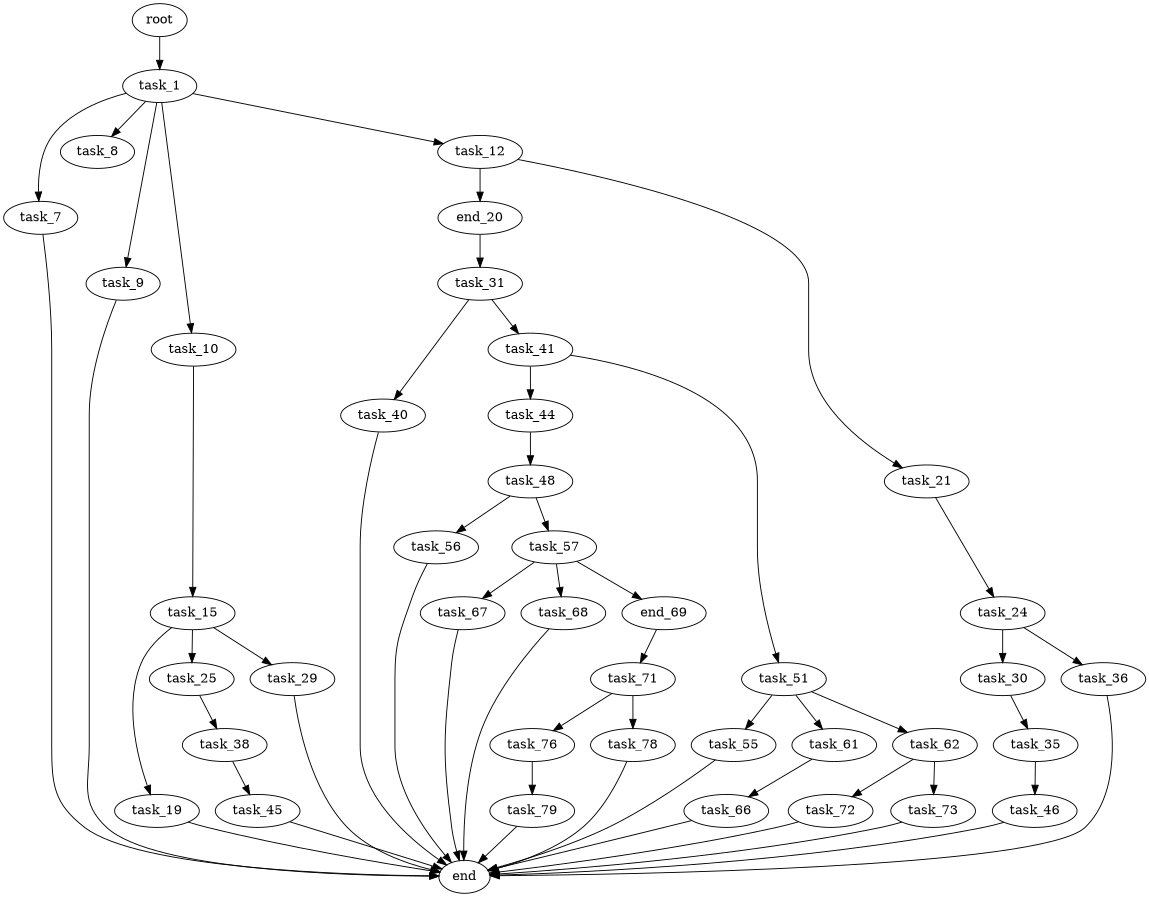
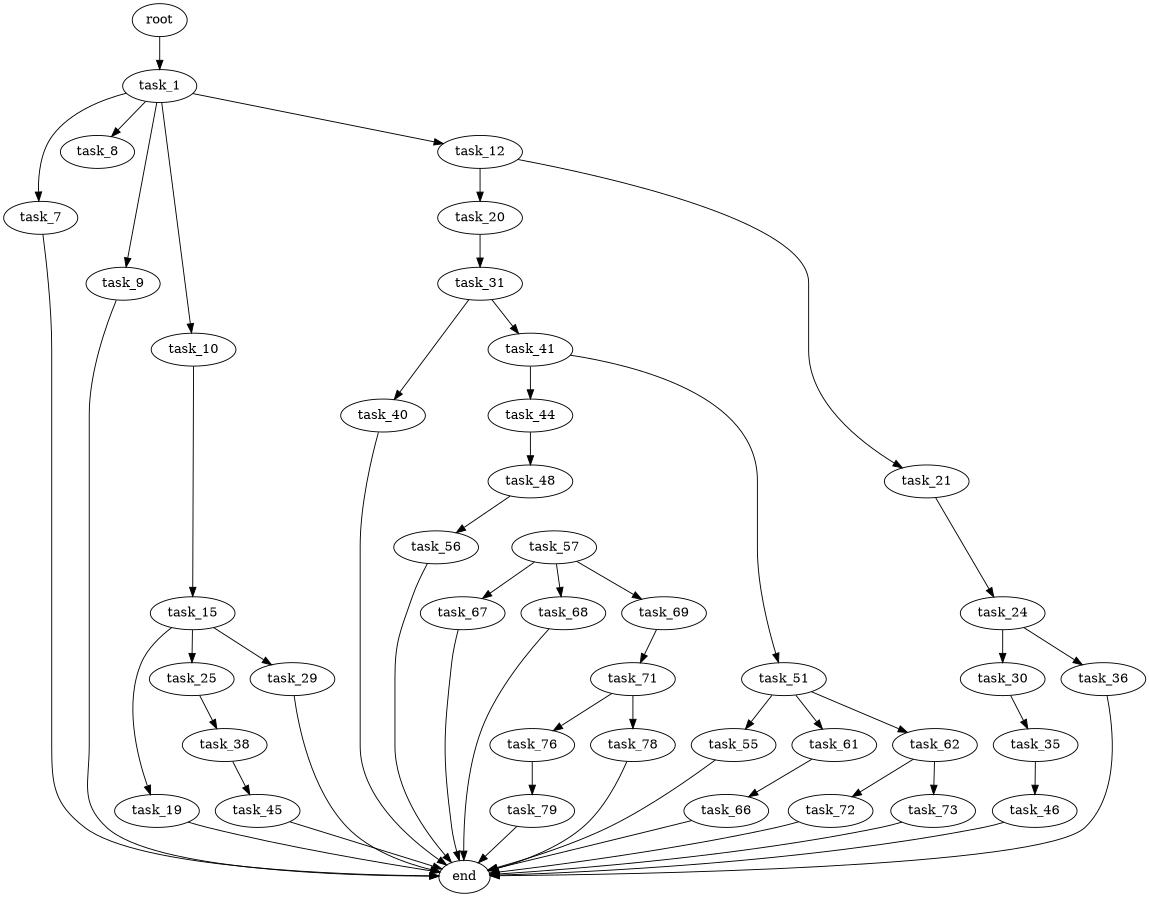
node "end_20": label "end_20" -> "task_20"
edge "task_48" -> "task_57": removed
node "end_69": label "end_69" -> "task_69"
